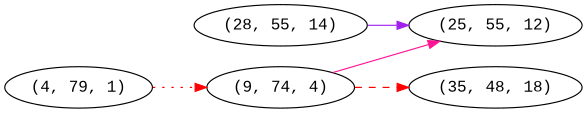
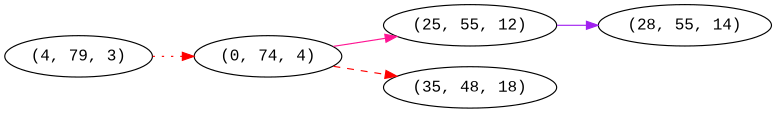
edge "(28, 55, 14)" -> "(25, 55, 12)": reversed
node "(4, 79, 1)": label "(4, 79, 1)" -> "(4, 79, 3)"
node "(9, 74, 4)": label "(9, 74, 4)" -> "(0, 74, 4)"
